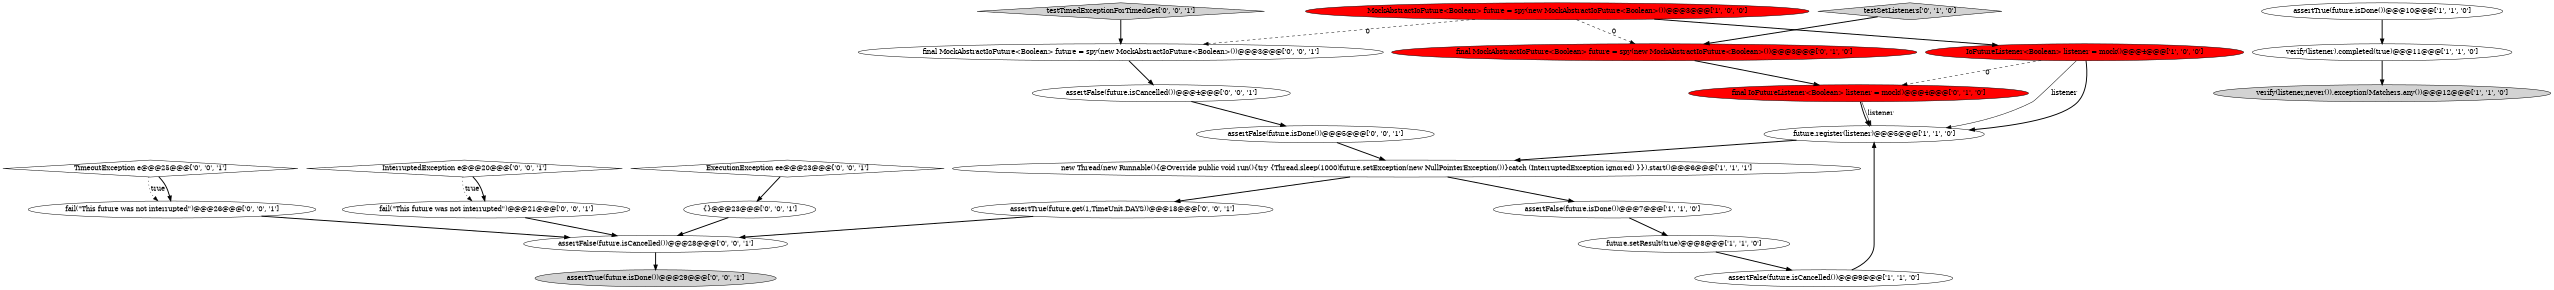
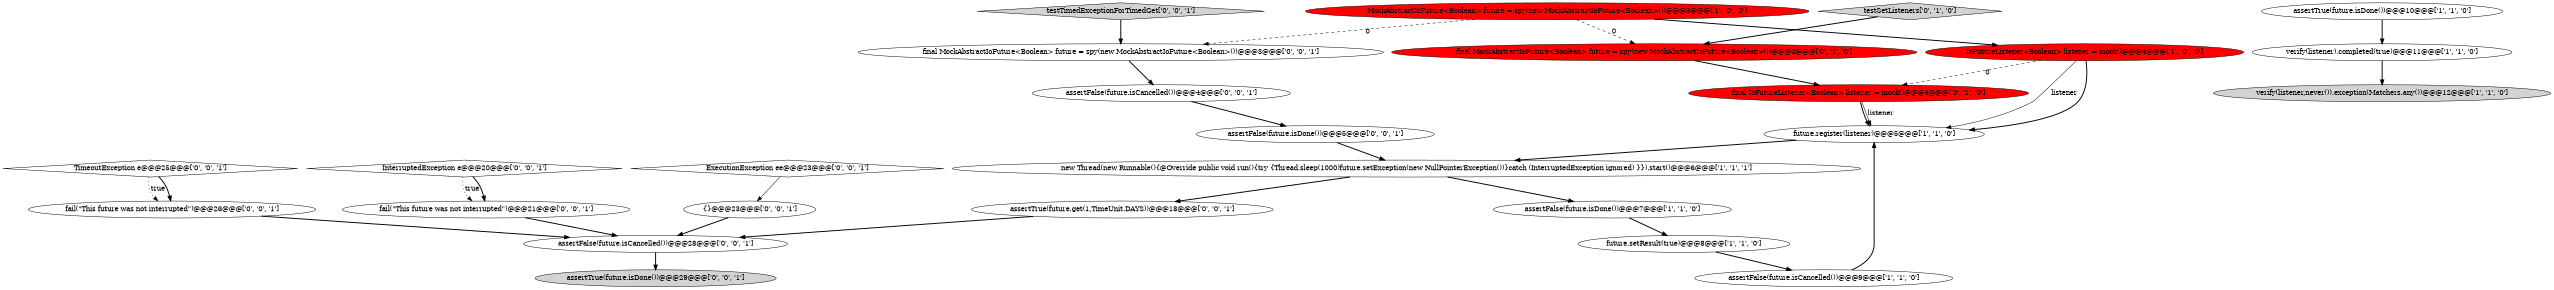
edge "ExecutionException ee@@@23@@@['0', '0', '1']" -> "{}@@@23@@@['0', '0', '1']": style bold -> solid
